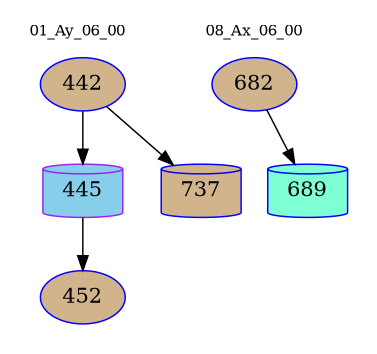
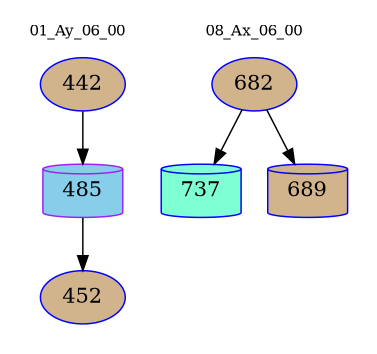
edge "442" -> "737": now "682" -> "737"
node "445": label "445" -> "485"
node "737": fillcolor tan -> aquamarine
node "689": fillcolor aquamarine -> tan
